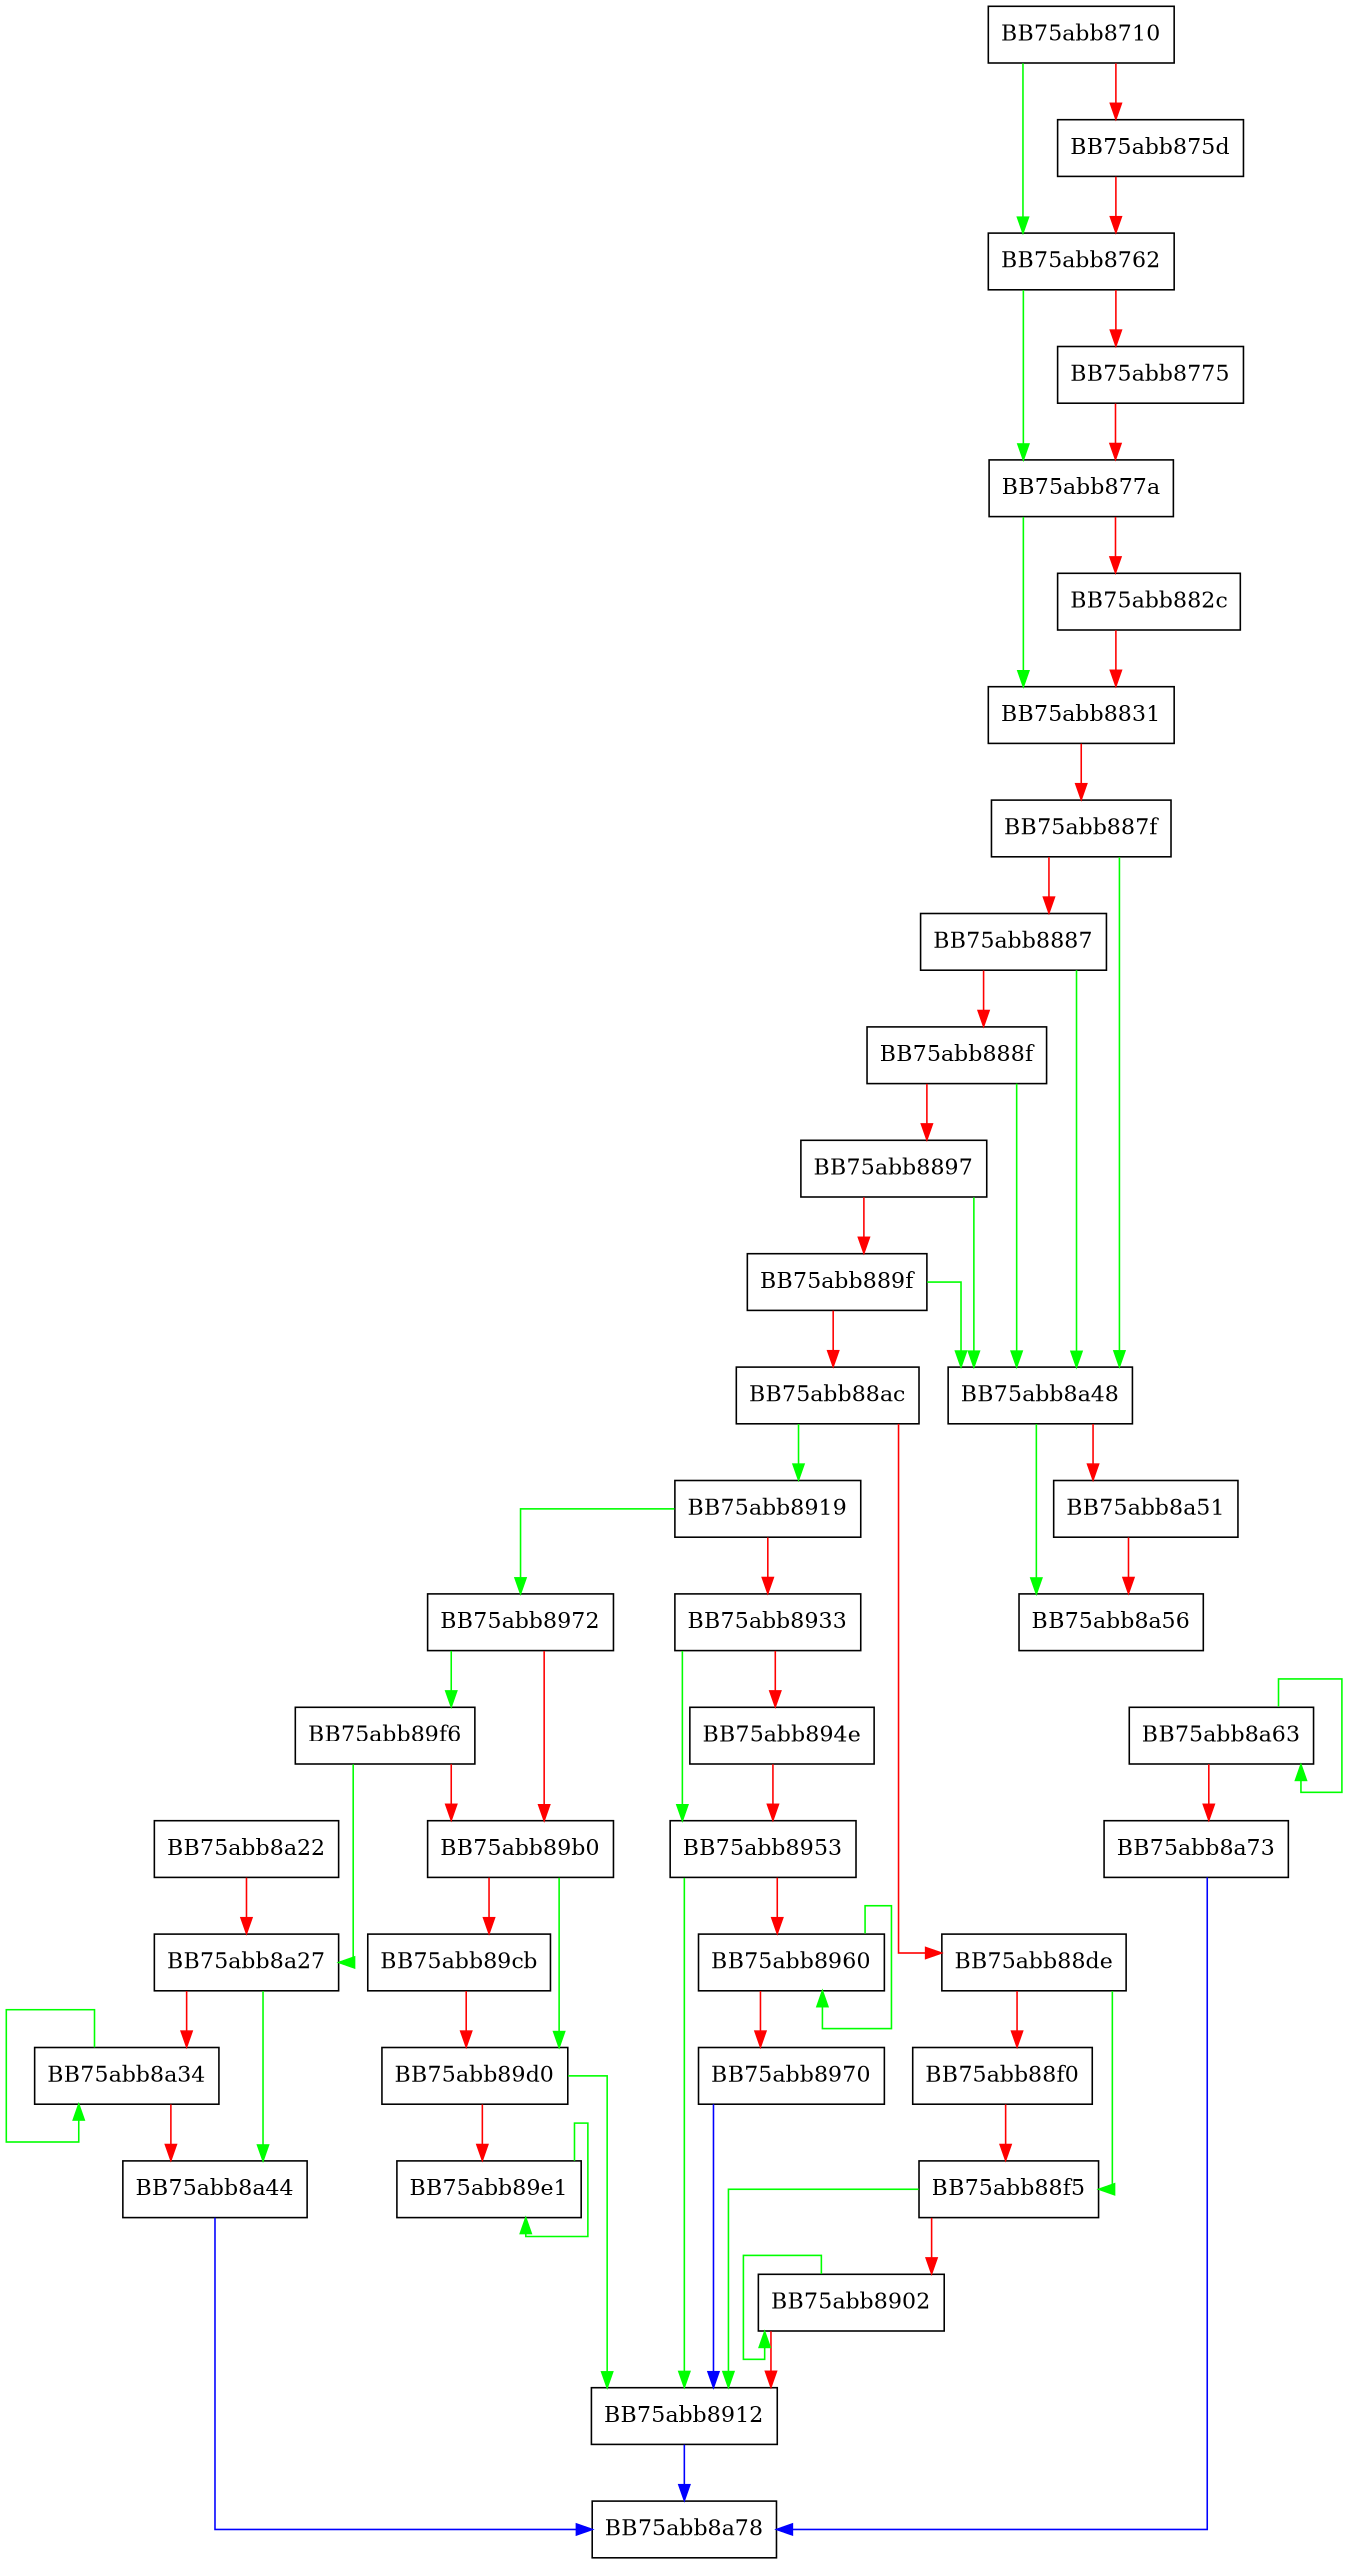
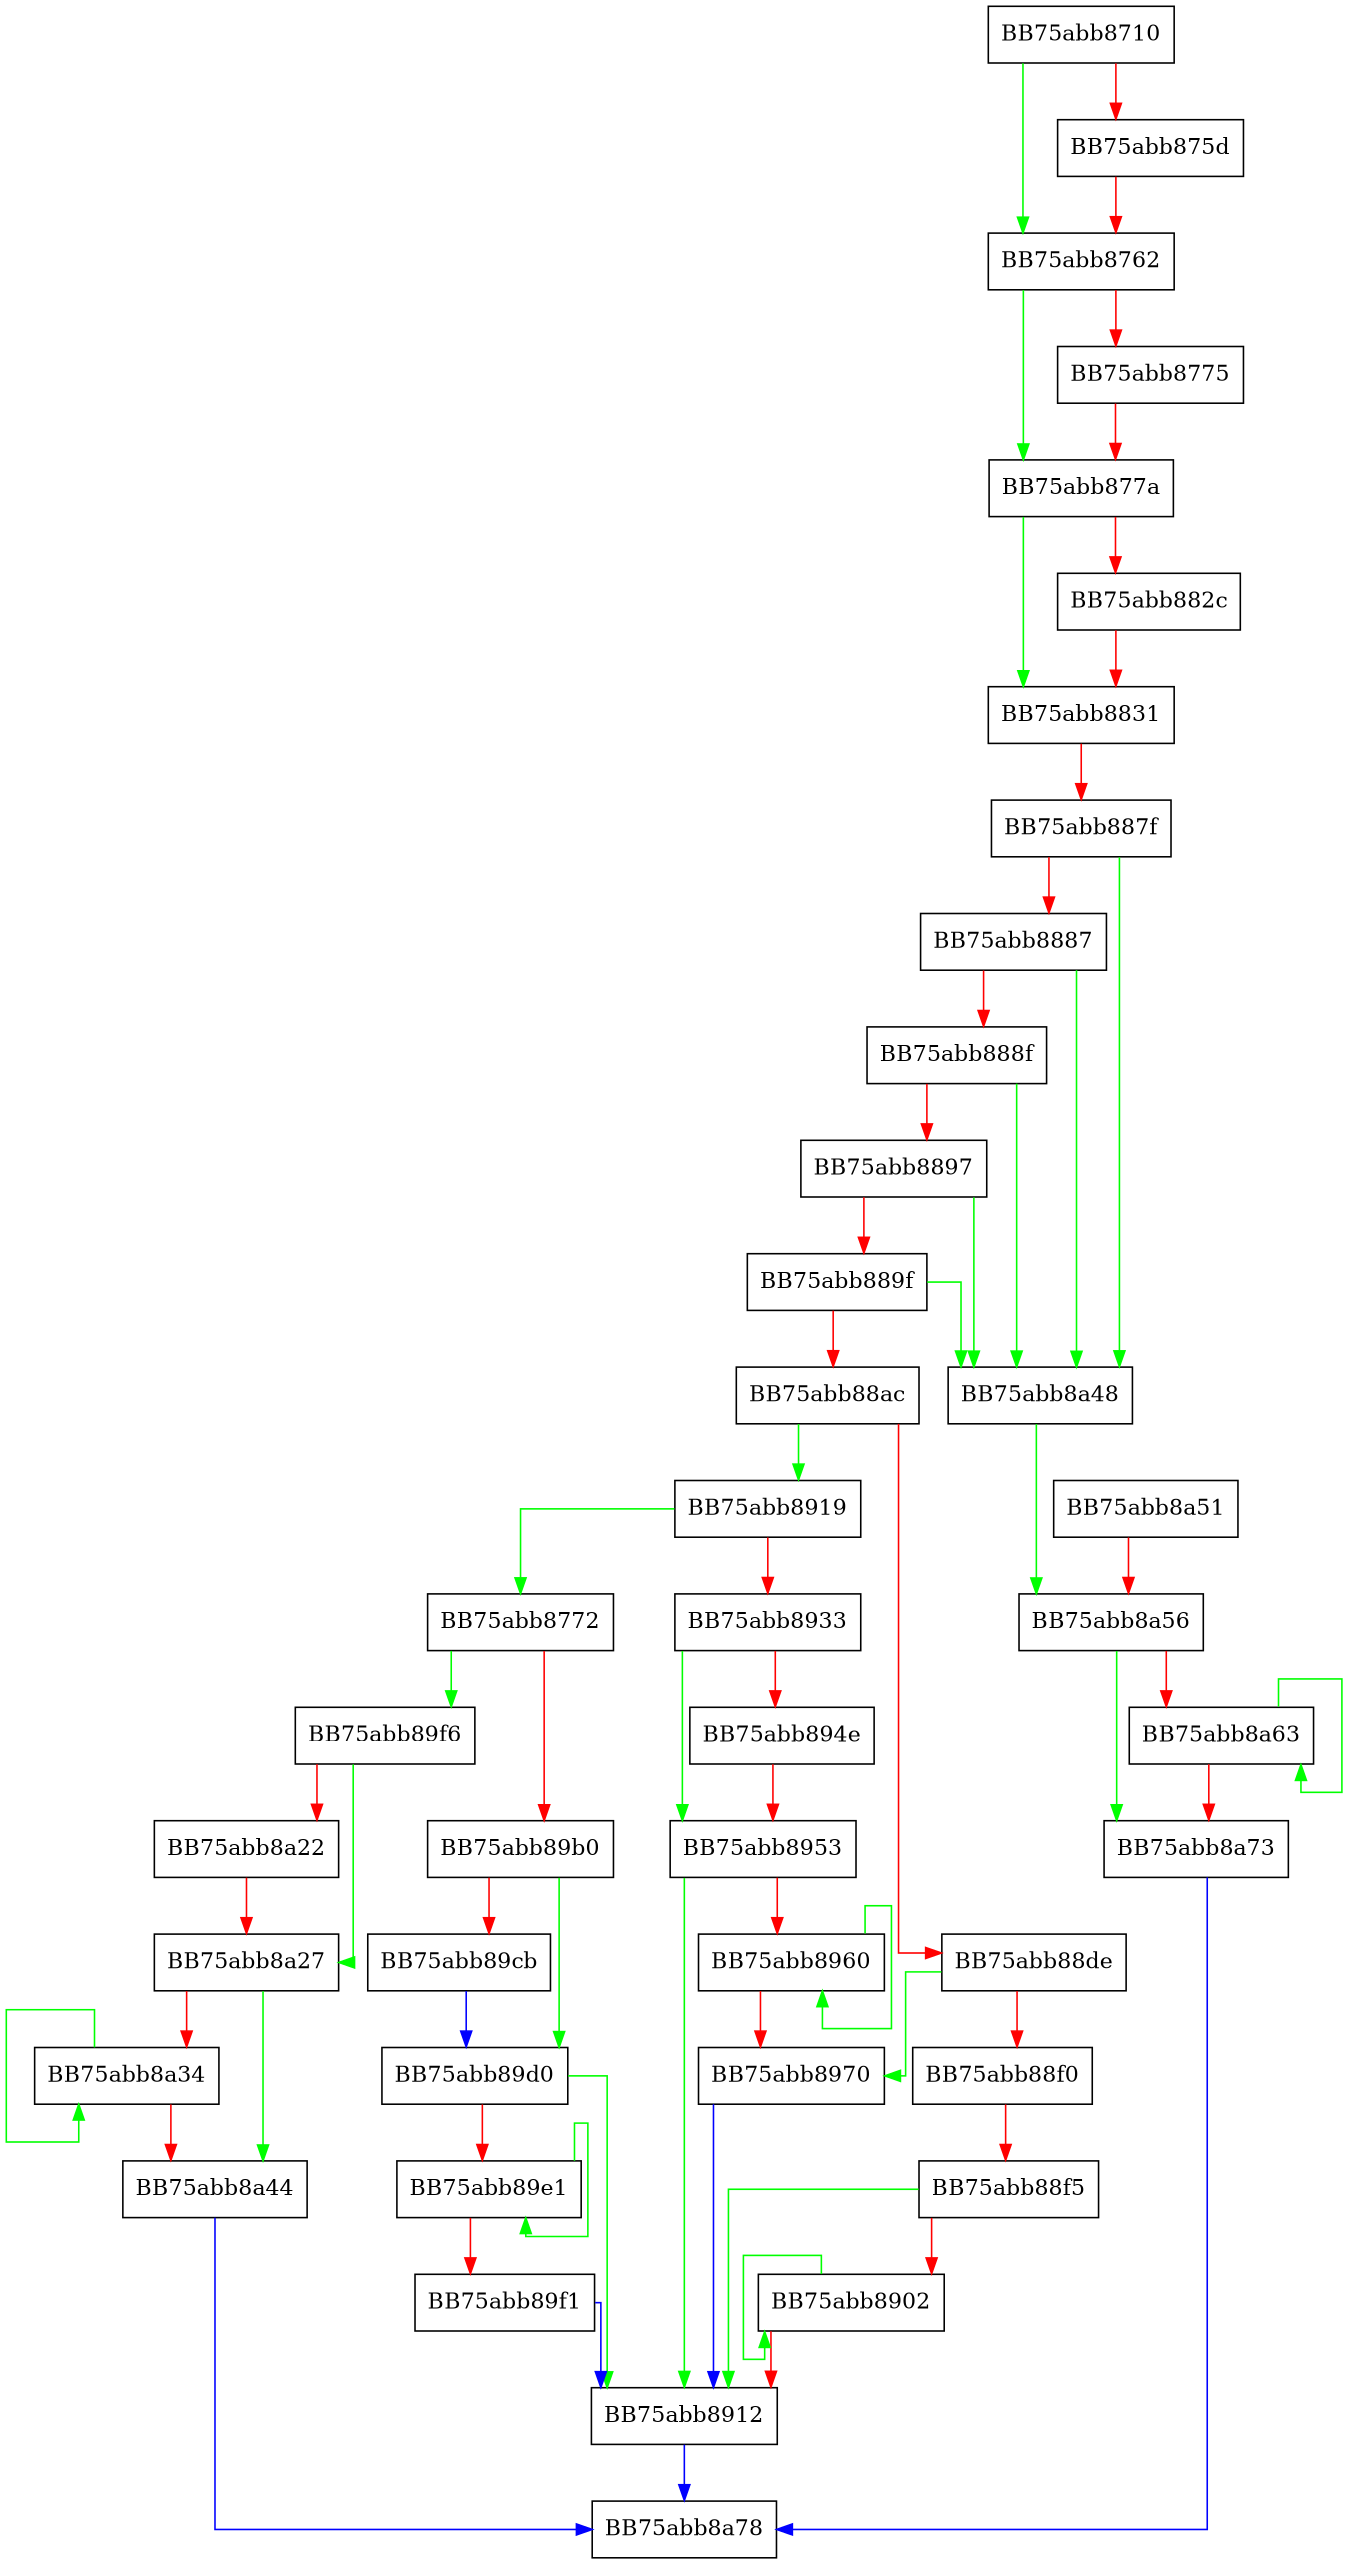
edge "BB75abb8a48" -> "BB75abb8a51": removed
node "BB75abb8972": label "BB75abb8972" -> "BB75abb8772"
edge "BB75abb8a56" -> "BB75abb8a63": added
edge "BB75abb8a56" -> "BB75abb8a73": added
edge "BB75abb89f6" -> "BB75abb89b0": now "BB75abb89f6" -> "BB75abb8a22"
edge "BB75abb89cb" -> "BB75abb89d0": color red -> blue
edge "BB75abb88de" -> "BB75abb88f5": now "BB75abb88de" -> "BB75abb8970"
node "BB75abb89f1": added
